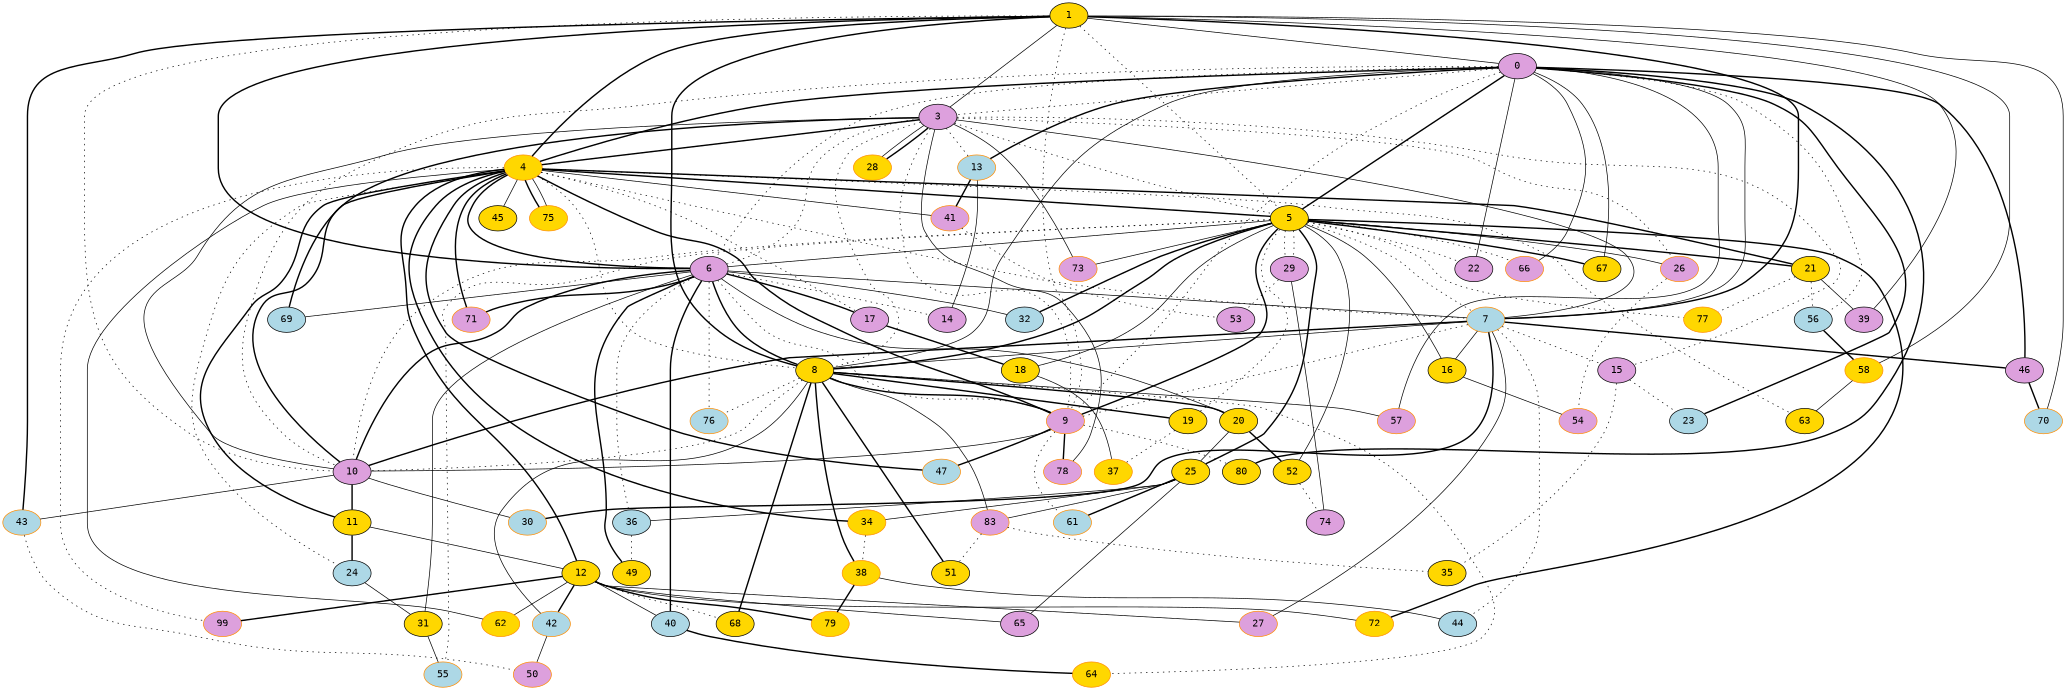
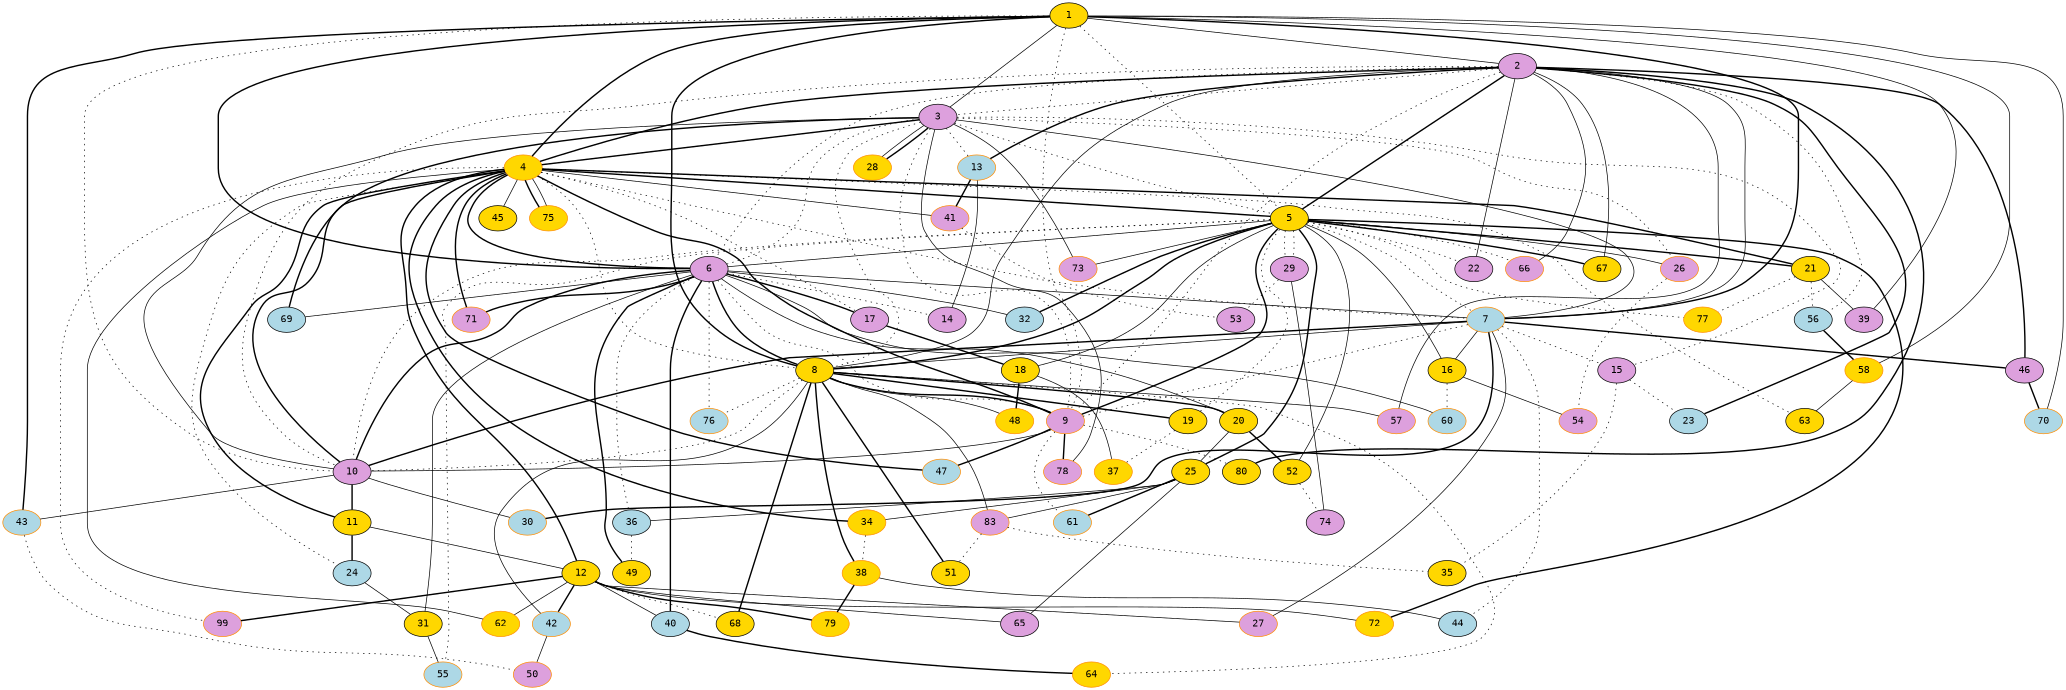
node "0": label "0" -> "2"
node "48": added
node "60": added
